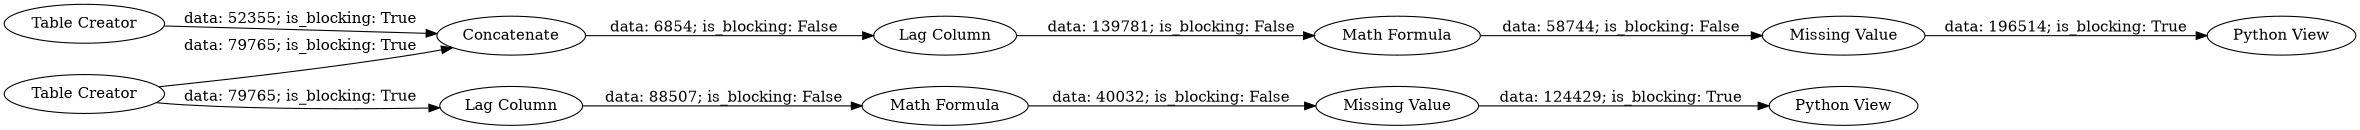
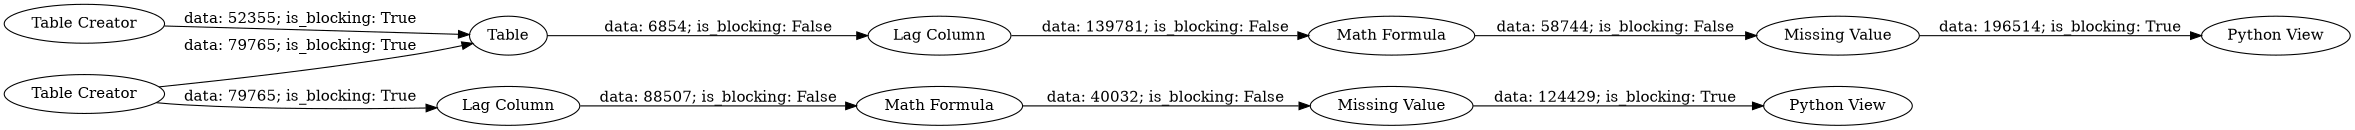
node "Concatenate": label "Concatenate" -> "Table"
